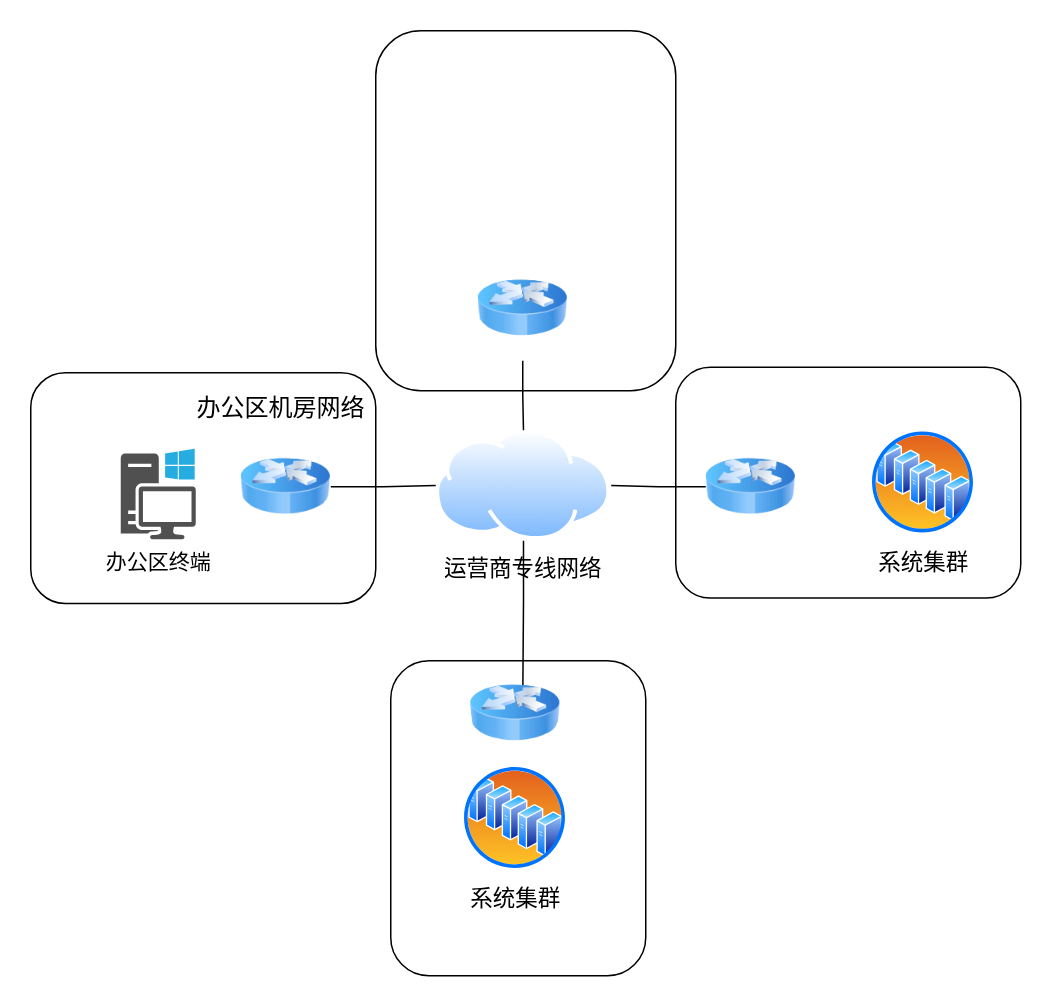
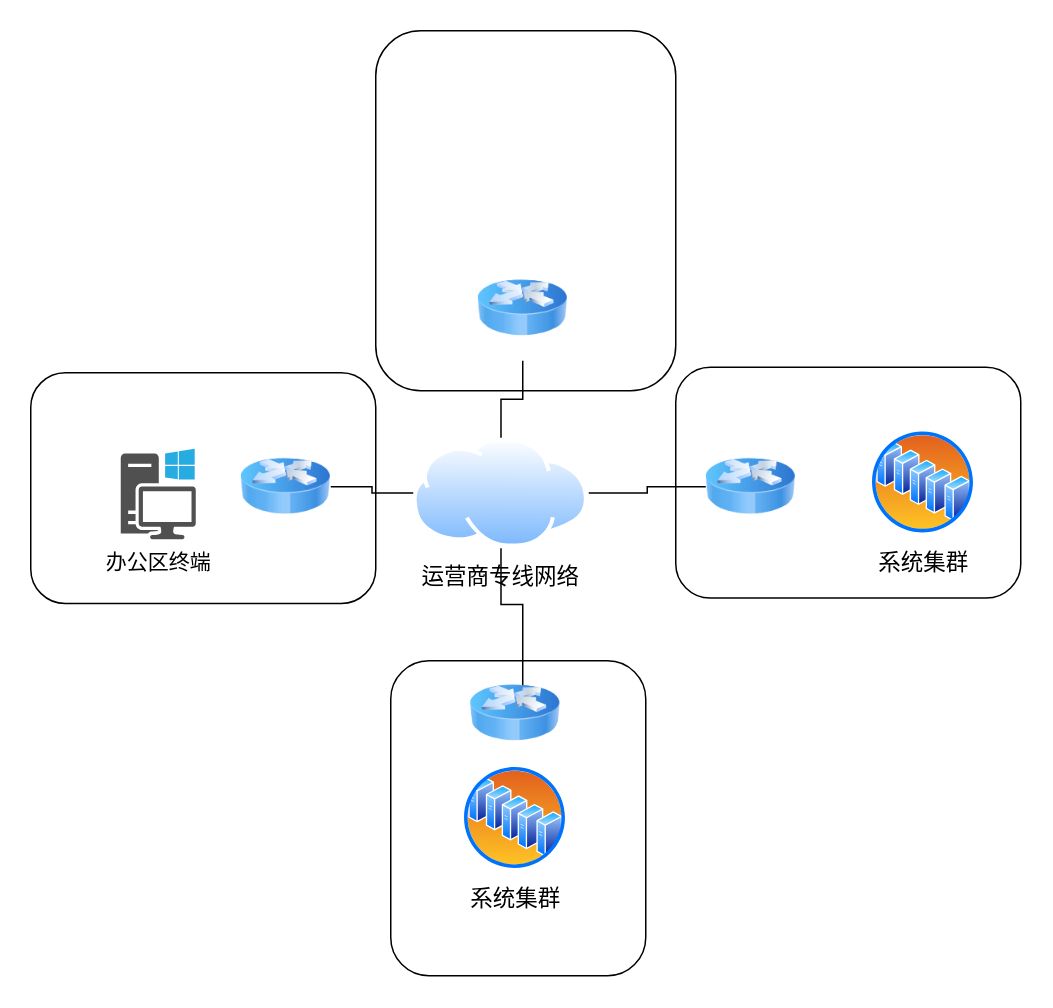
node "办公区机房网络": removed
node "运营商专线网络": moved (523, 485) -> (501, 493)
